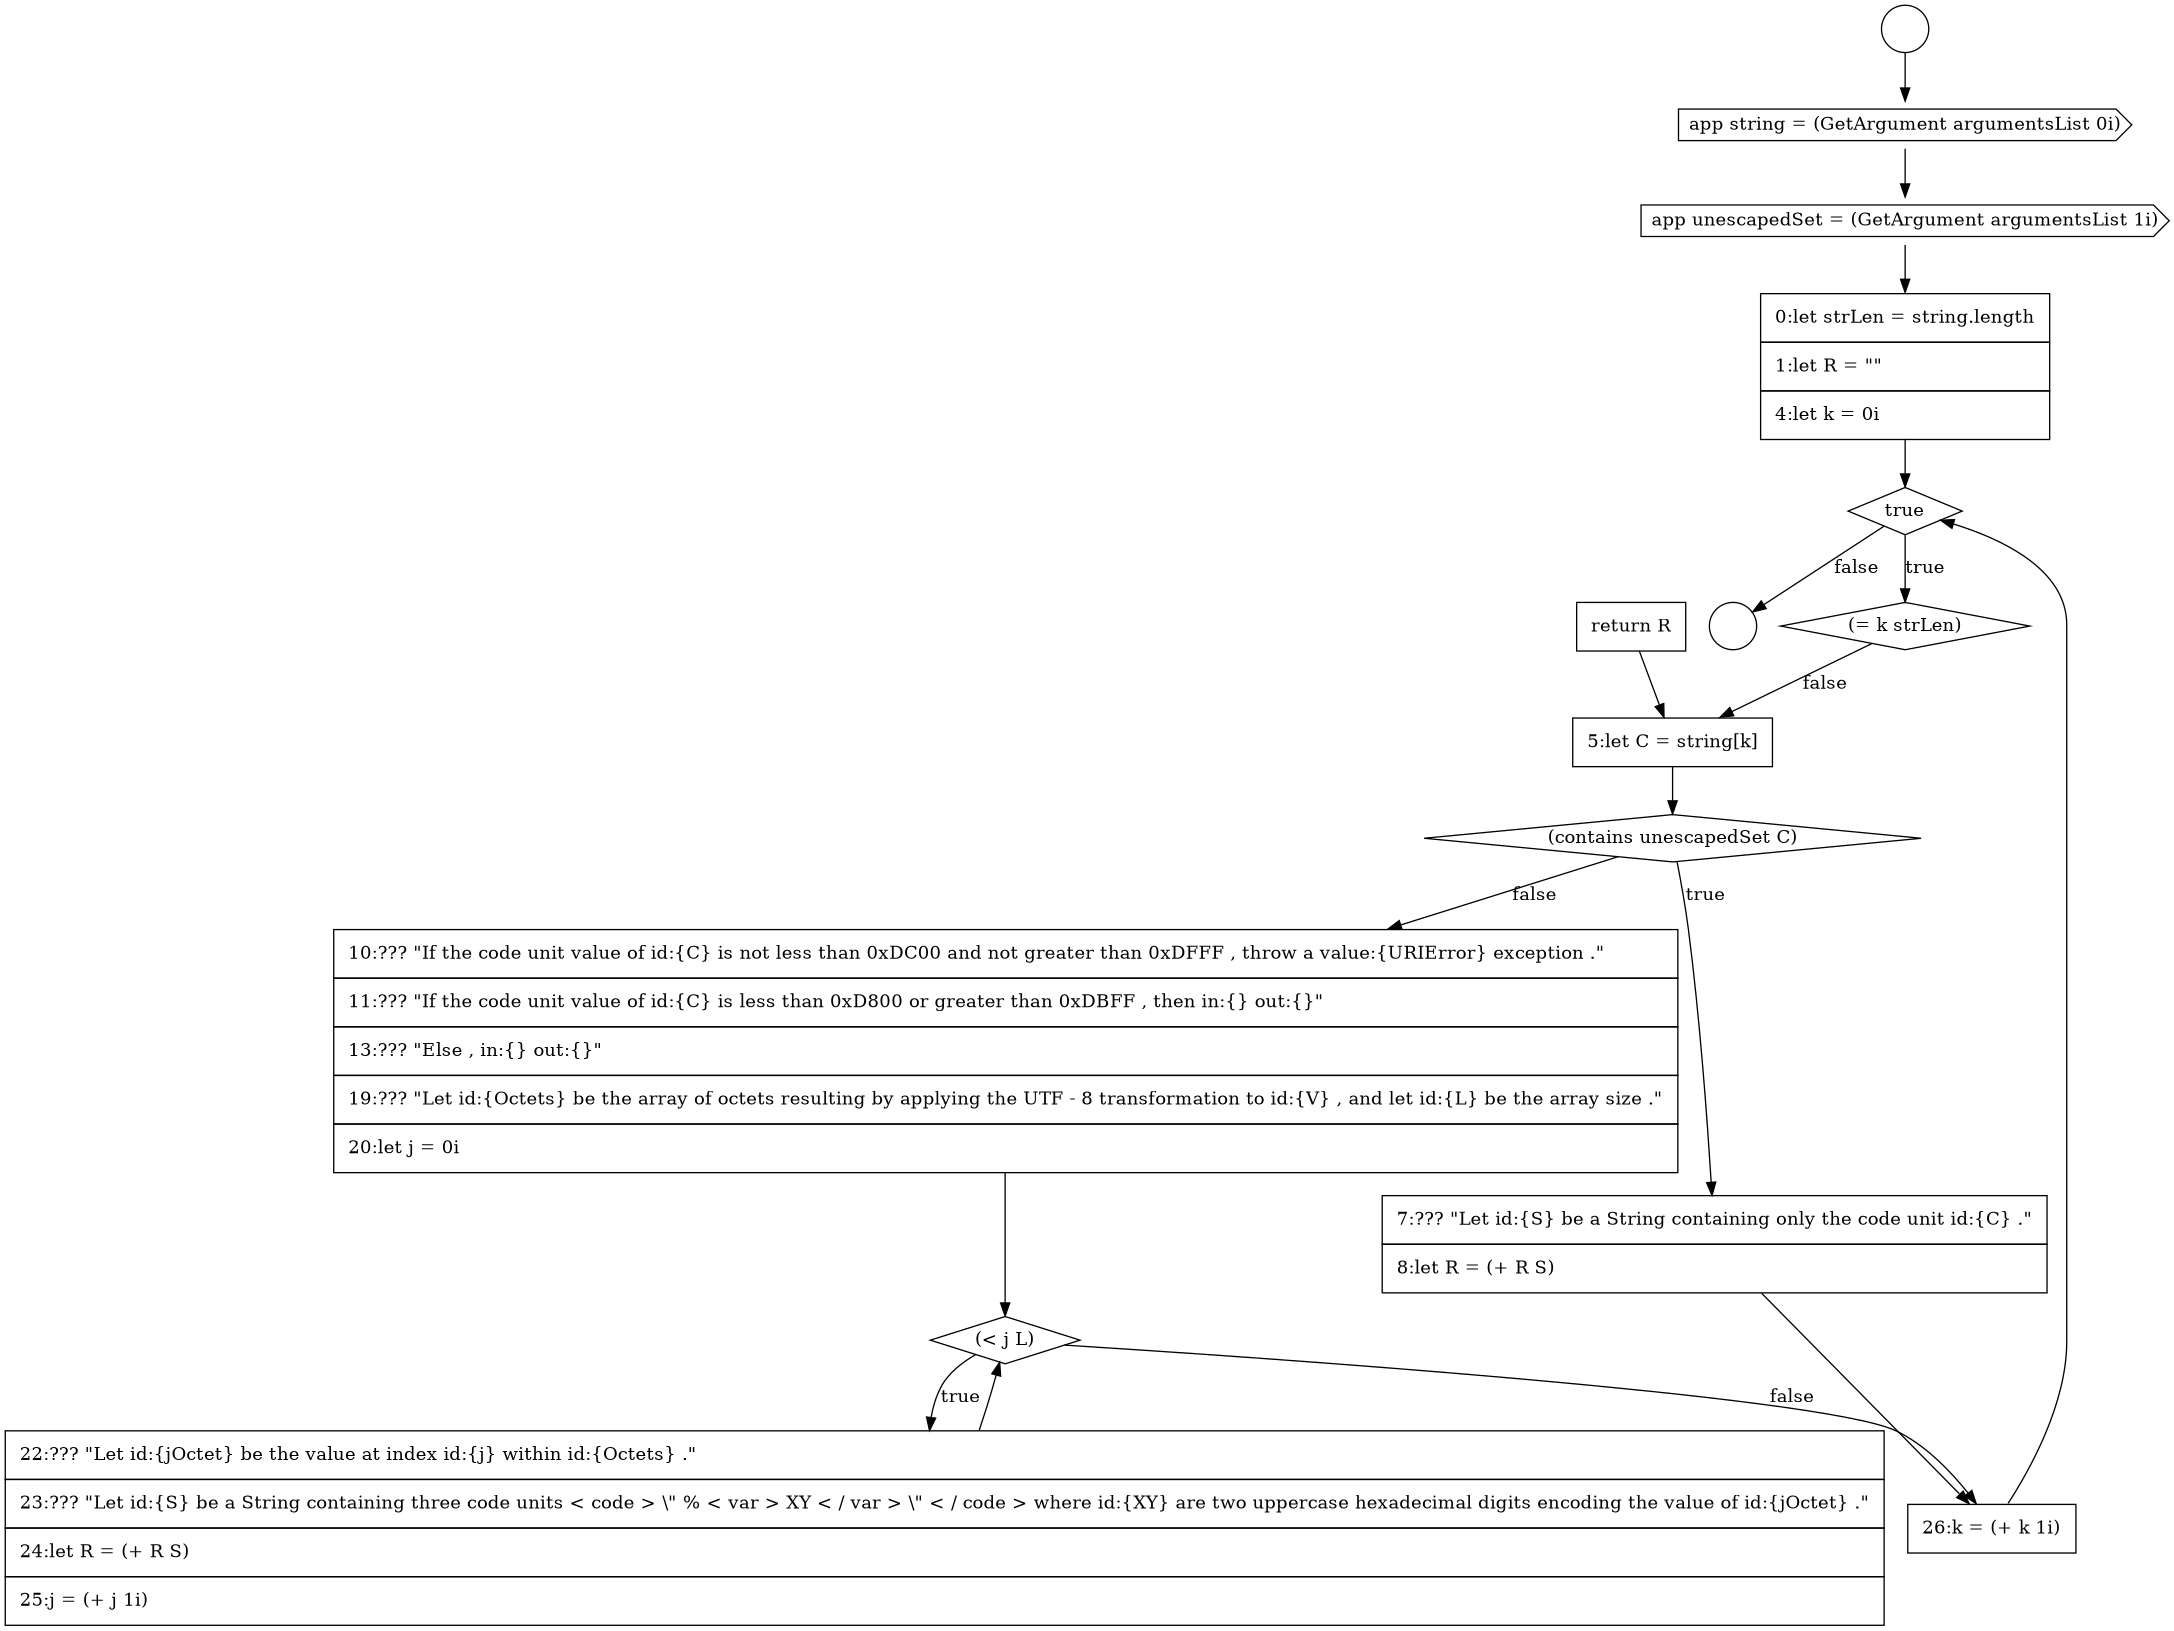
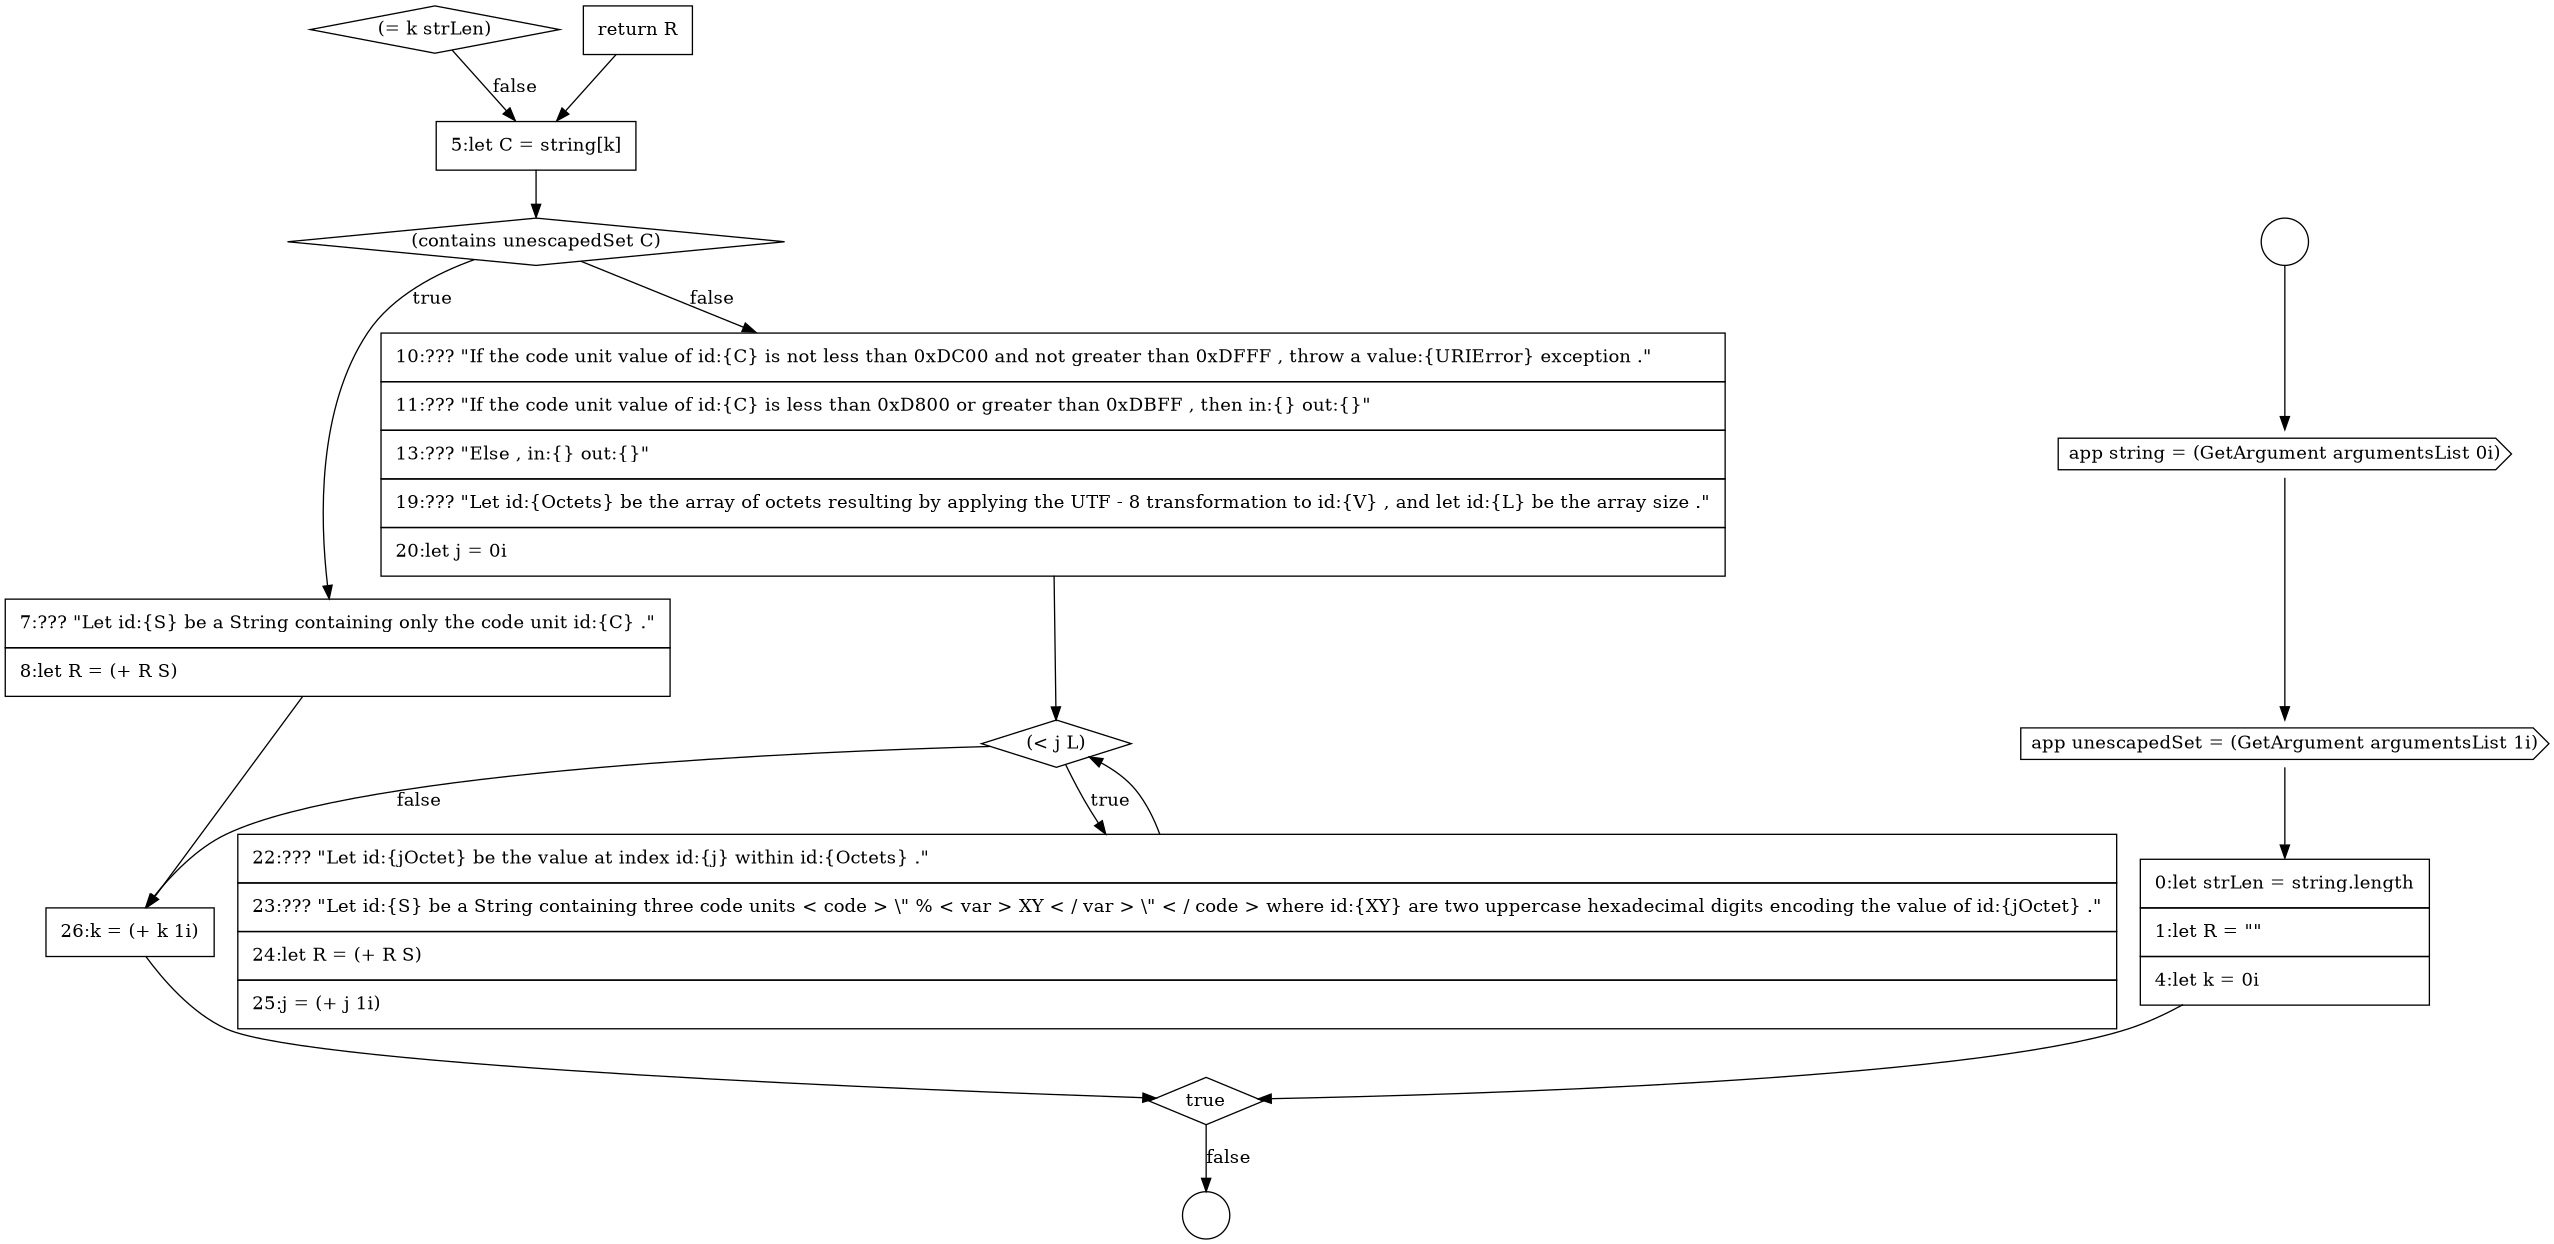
edge "true" -> "(= k strLen)": removed, label "true"
